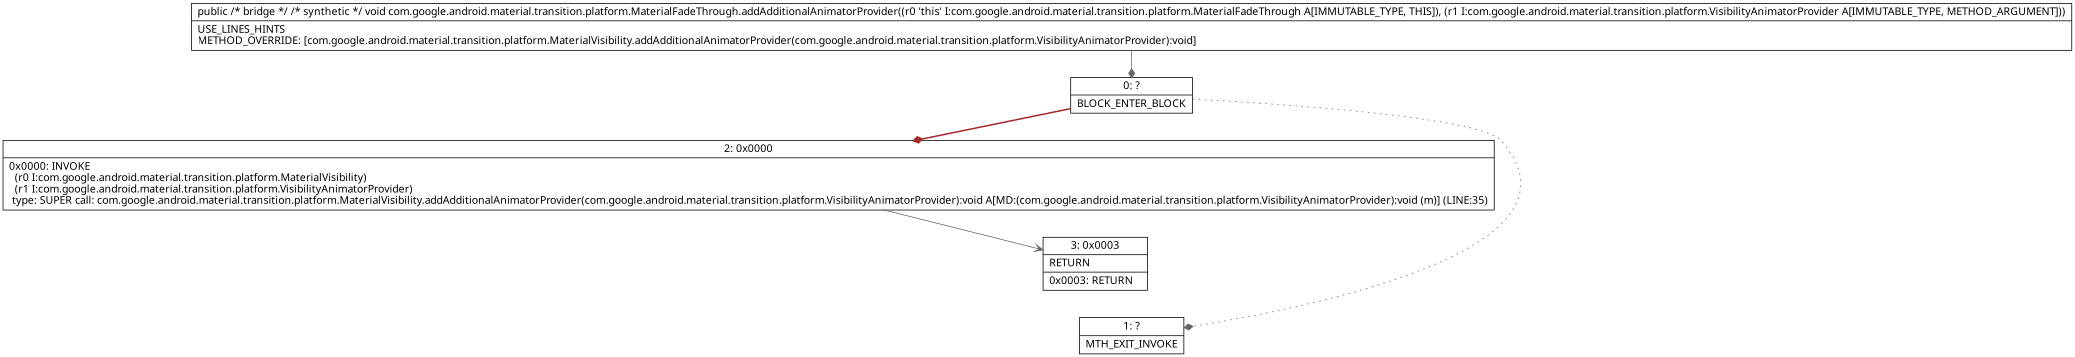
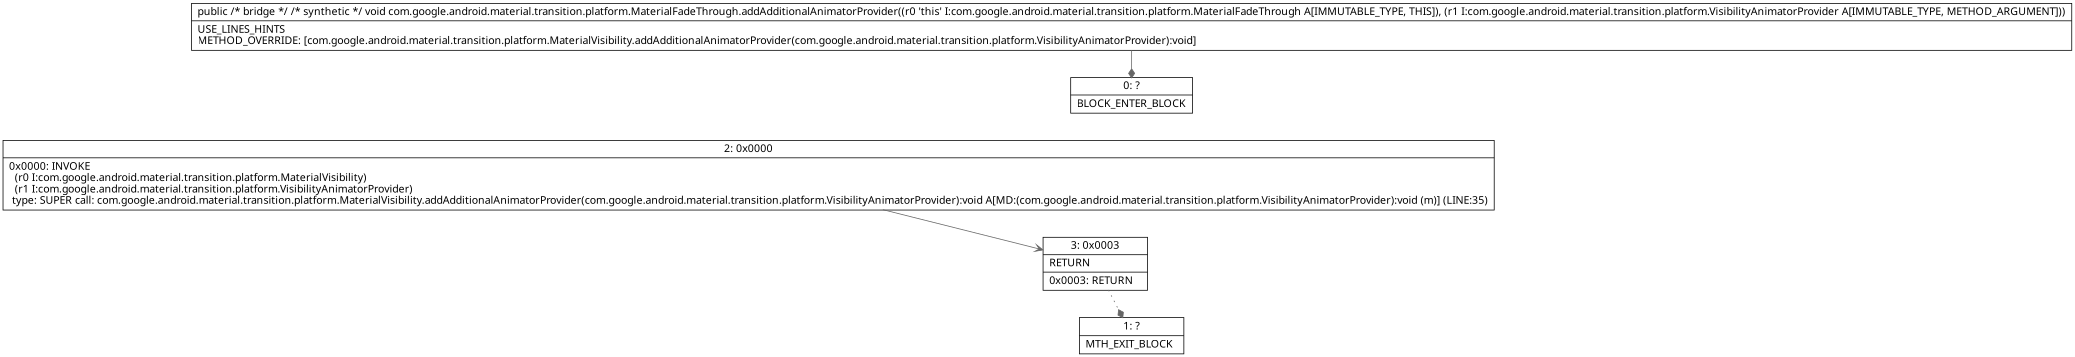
edge "0: ?" -> "2: 0x0000": removed
edge "0: ?" -> "1: ?": now "3: 0x0003" -> "1: ?"
node "1: ?": text "MTH_EXIT_INVOKE" -> "MTH_EXIT_BLOCK"
